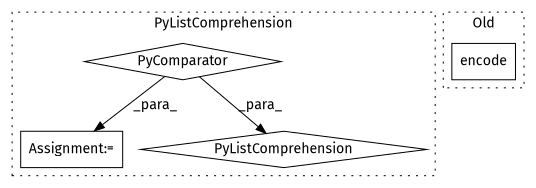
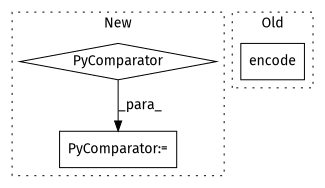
cluster "PyListComprehension": label "PyListComprehension" -> "New"
node "Assignment:=": label "Assignment:=" -> "PyComparator:="
node "PyListComprehension": removed
